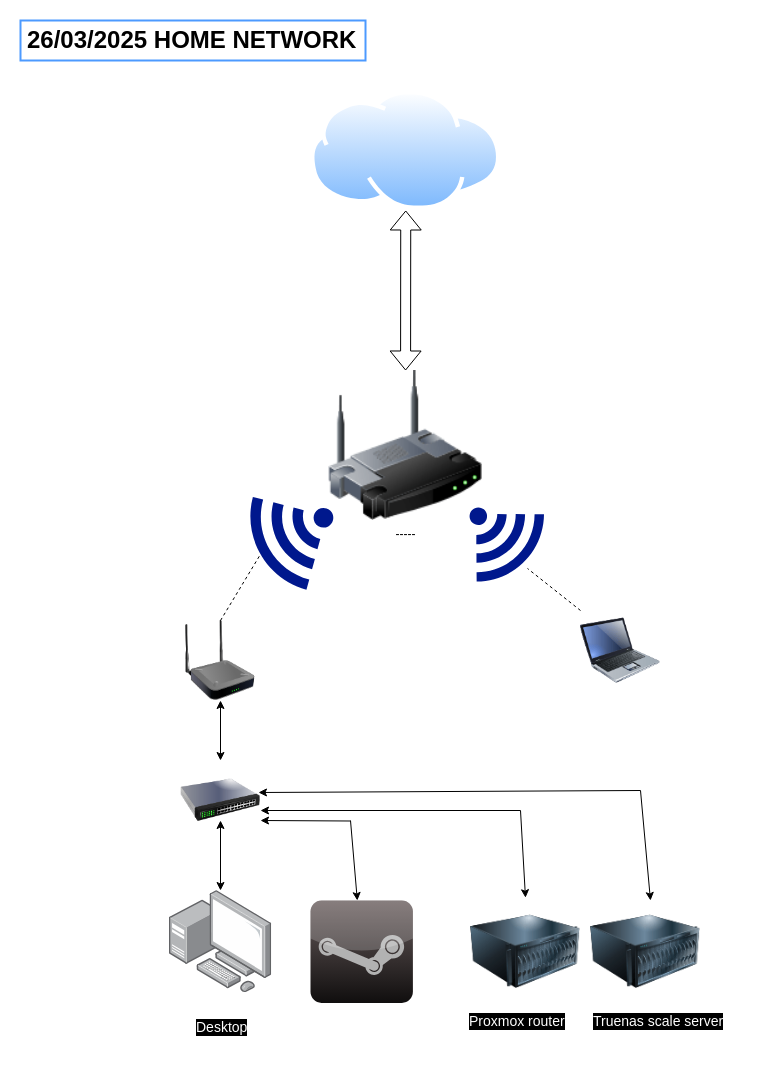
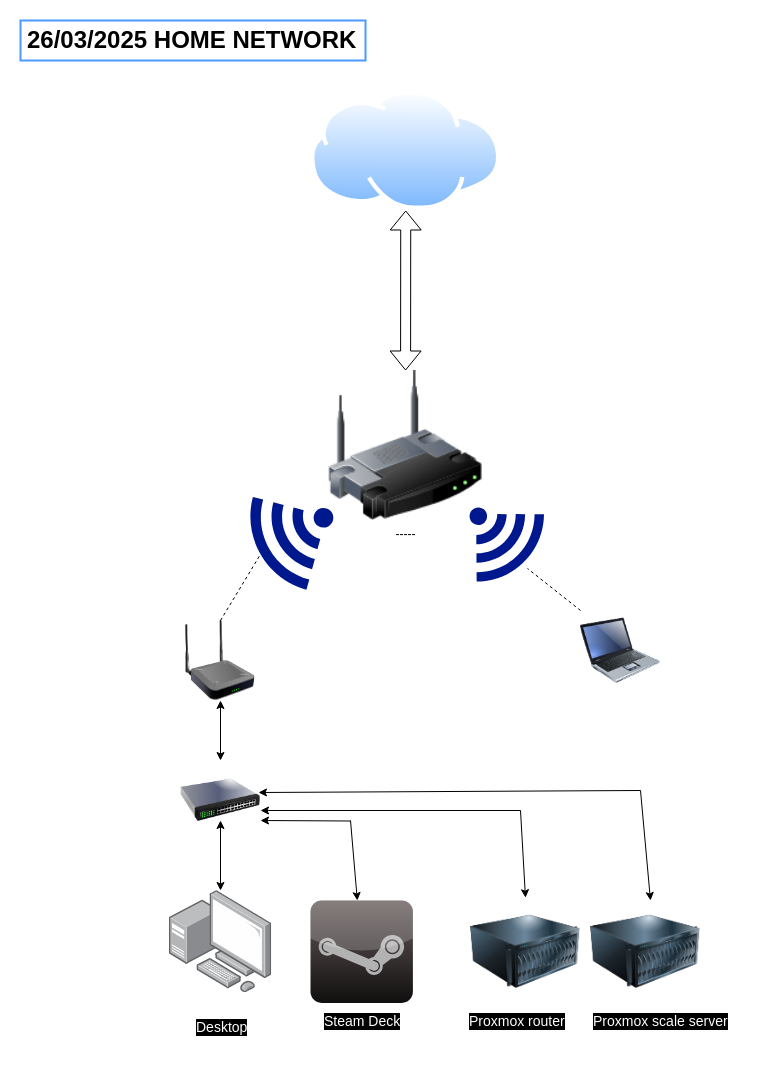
node "Steam Deck": added
node "Truenas scale server": label "Truenas scale server" -> "Proxmox scale server"
